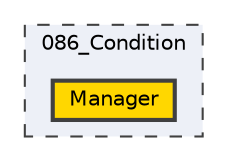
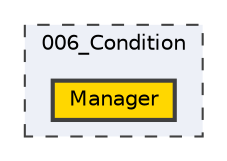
cluster "086_Condition": label "086_Condition" -> "006_Condition"
